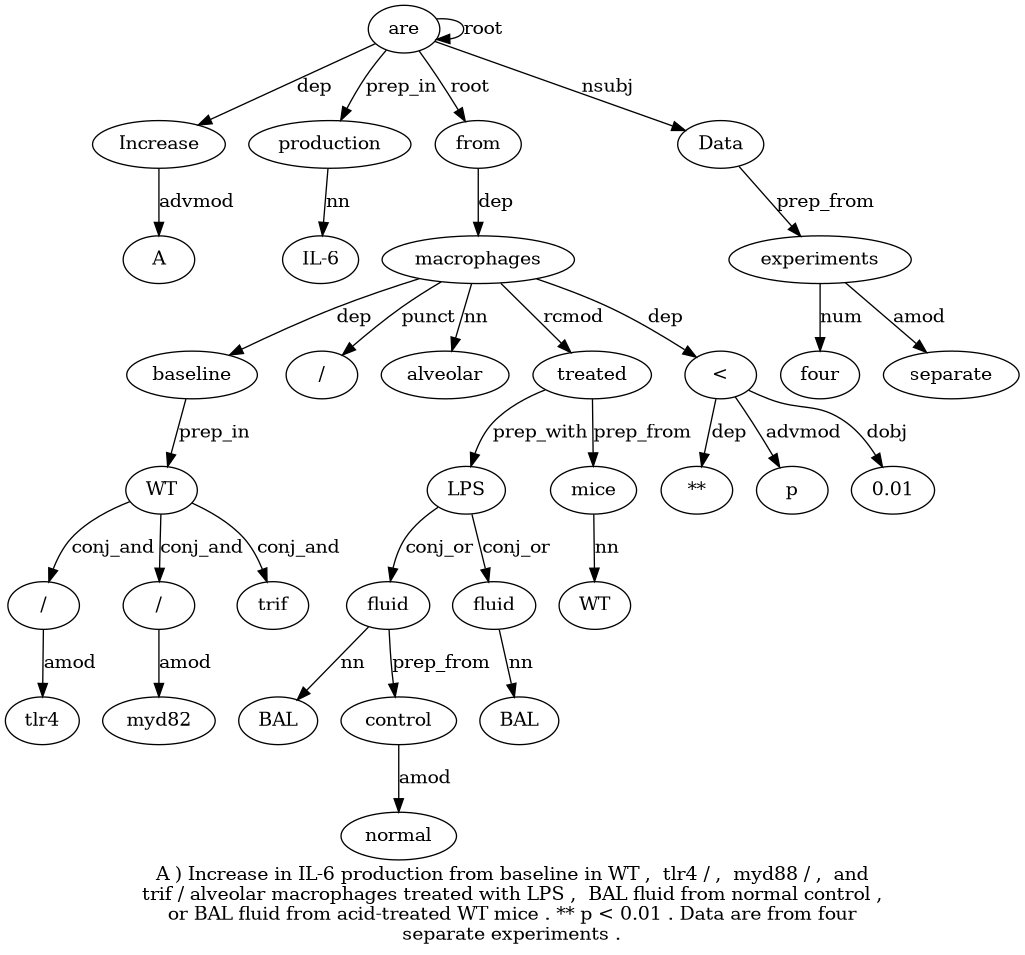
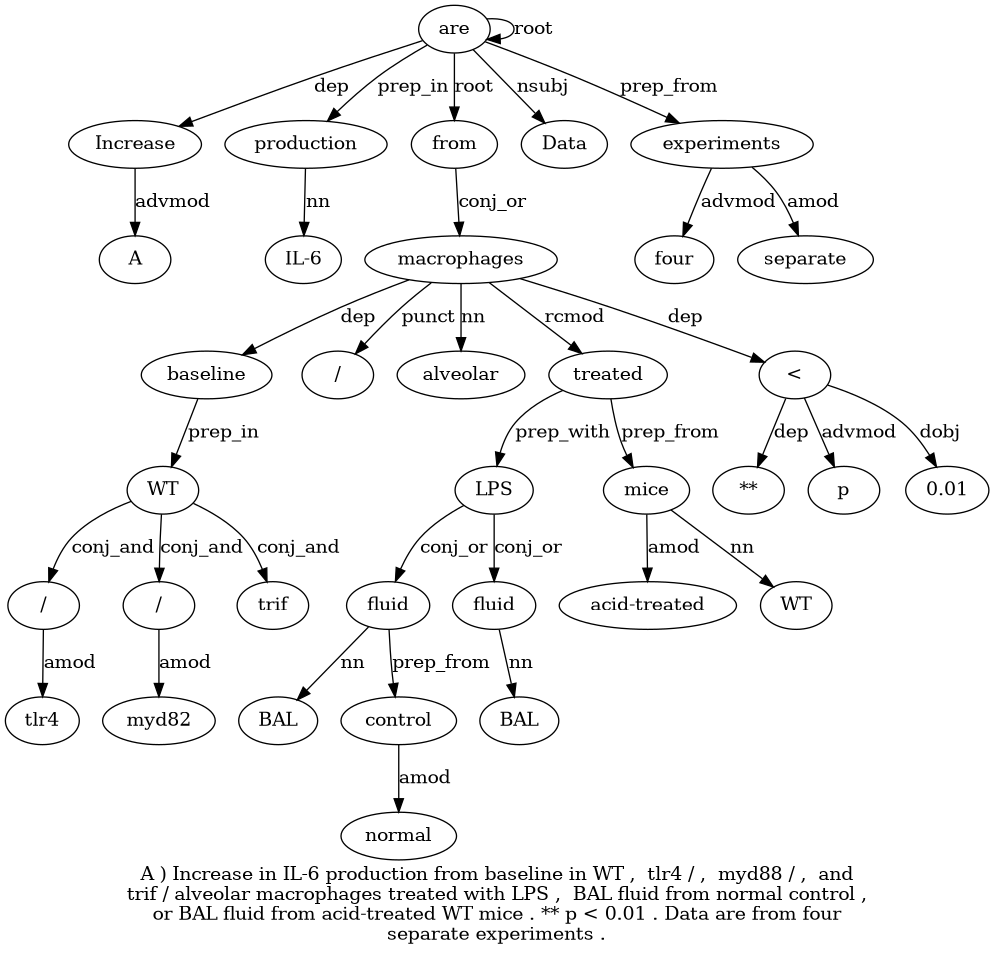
edge "Data" -> "experiments": now "are" -> "experiments"
edge "from" -> "macrophages": label "dep" -> "conj_or"
edge "experiments" -> "four": label "num" -> "advmod"
node "acid-treated": added
